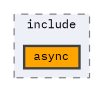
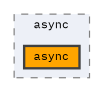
cluster "include": label "include" -> "async"
